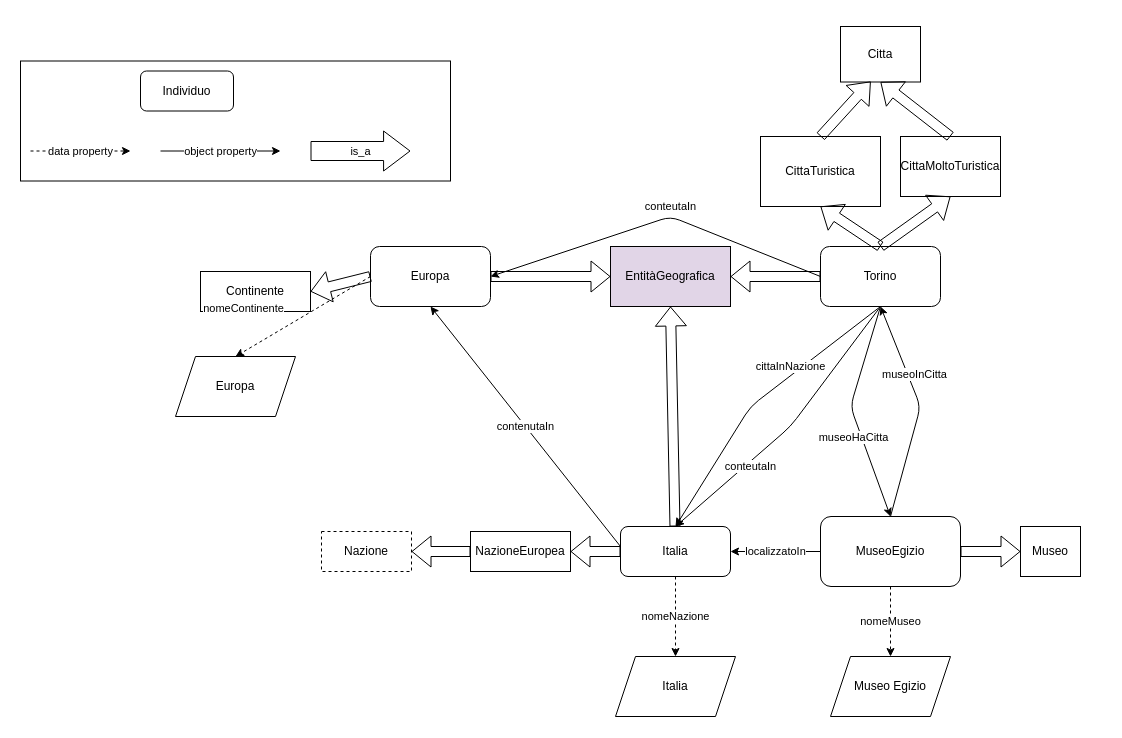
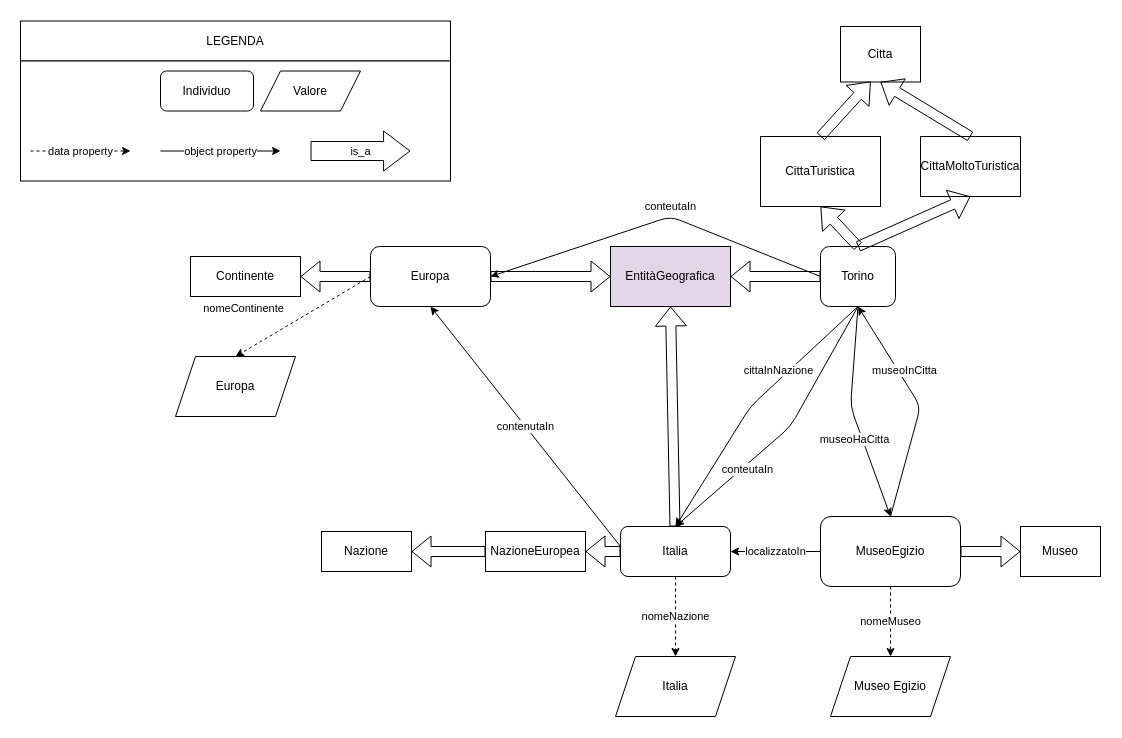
node "LEGENDA": added
node "Individuo": moved (187, 91) -> (207, 91)
node "Valore": added
node "CittaMoltoTuristica": moved (951, 167) -> (971, 167)
node "Torino": size 120x60 -> 75x60
node "Continente": moved (256, 292) -> (246, 277)
node "Nazione": style dashed -> solid
node "NazioneEuropea": moved (521, 552) -> (536, 552)
node "Museo": size 60x50 -> 80x50
